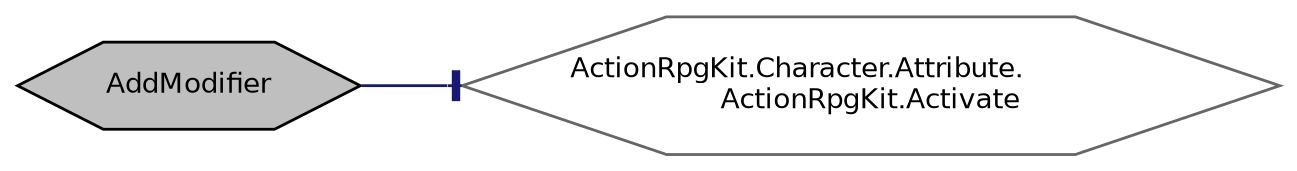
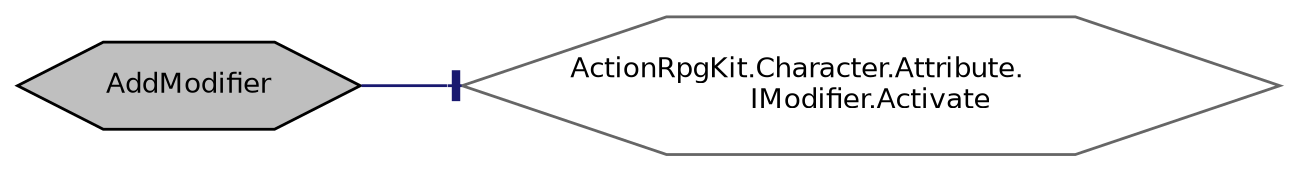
node "ActionRpgKit.Character.Attribute. ActionRpgKit.Activate": label "ActionRpgKit.Character.Attribute. ActionRpgKit.Activate" -> "ActionRpgKit.Character.Attribute. IModifier.Activate"
